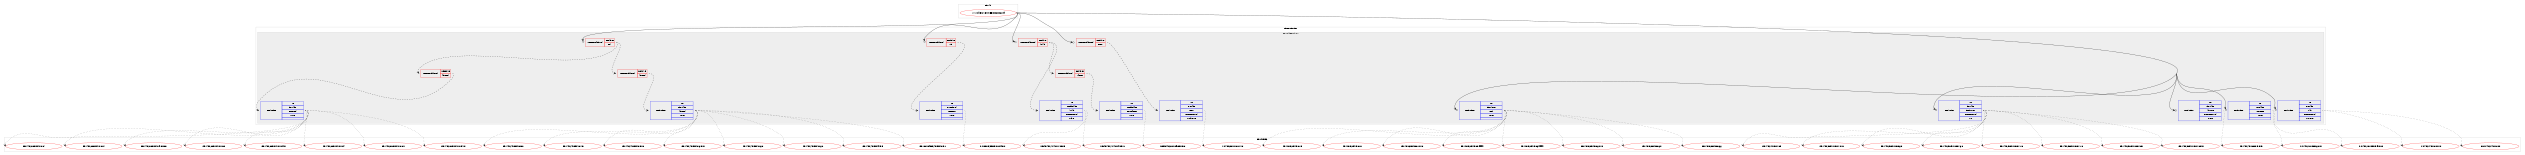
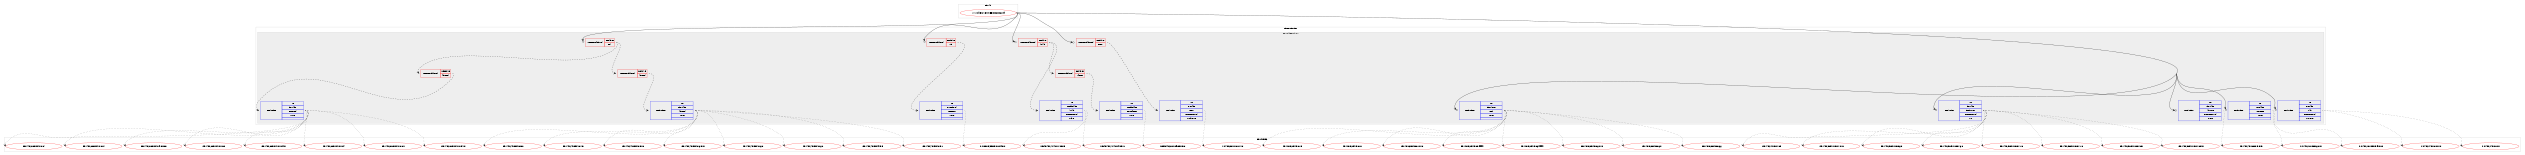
node "dev-compface/libressl-2.5.4": label "dev-compface/libressl-2.5.4" -> "dev-libs/libressl-2.5.4"
node "gpm-libs/zlib-1.2.11": label "gpm-libs/zlib-1.2.11" -> "sys-libs/zlib-1.2.11"
